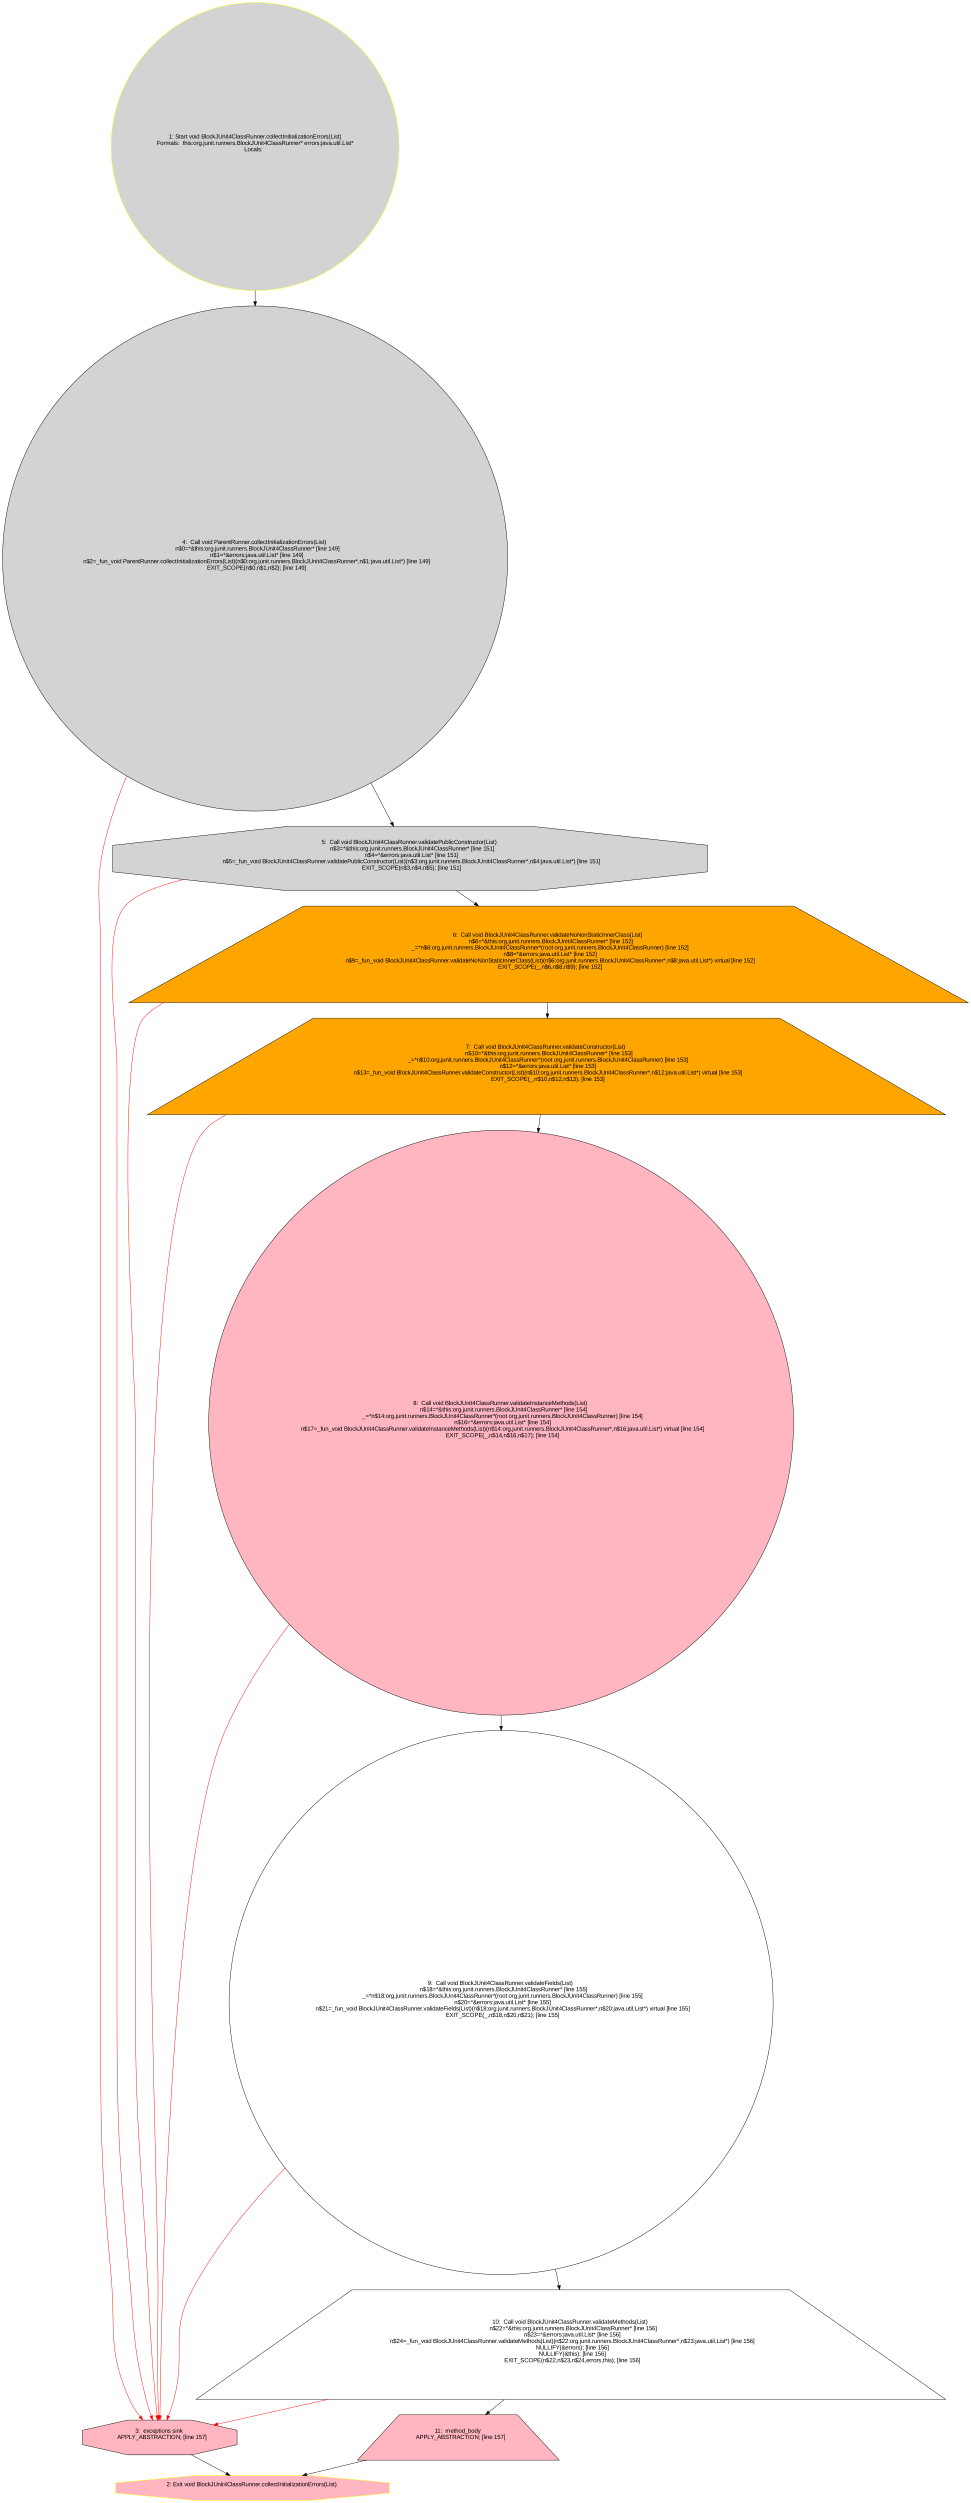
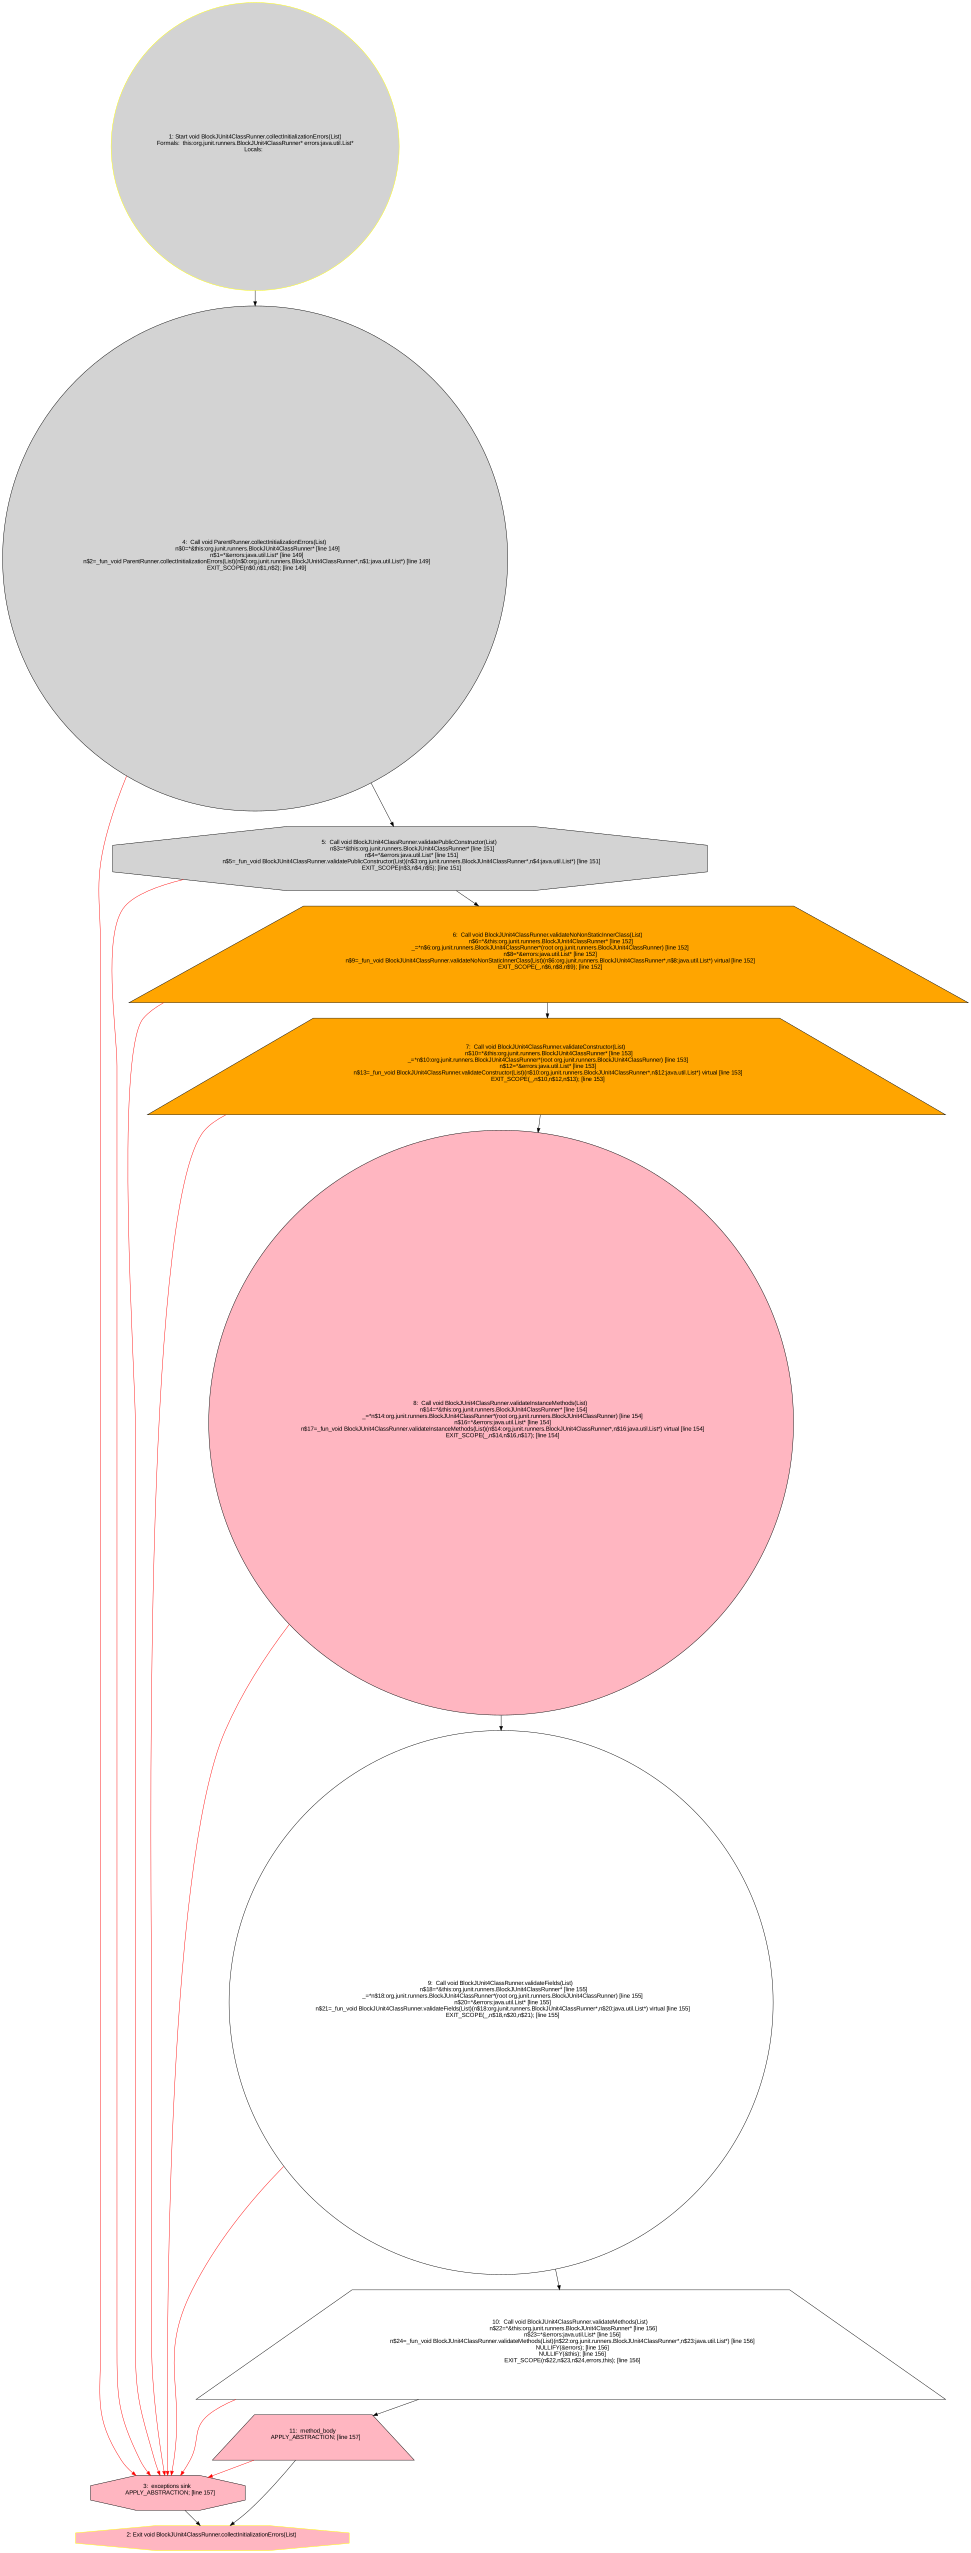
edge "11:  method_body APPLY_ABSTRACTION; [line 157]" -> "3:  exceptions sink APPLY_ABSTRACTION; [line 157]": added
